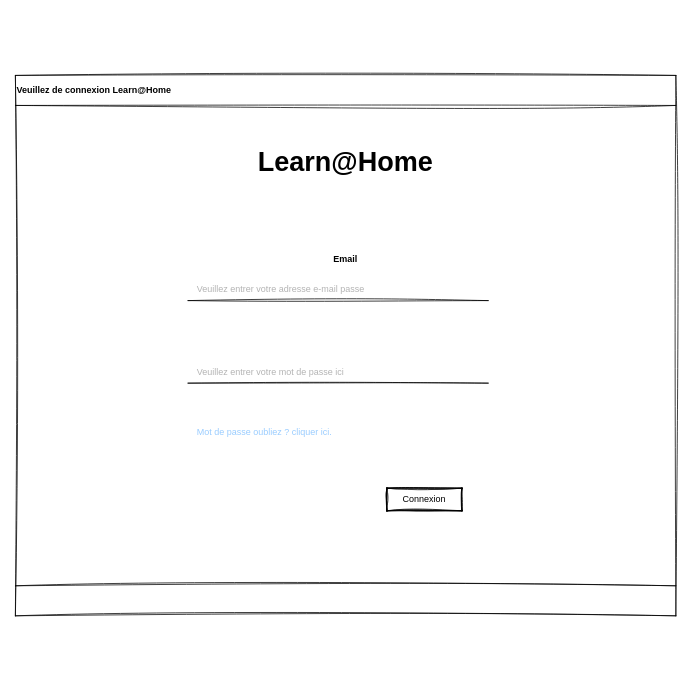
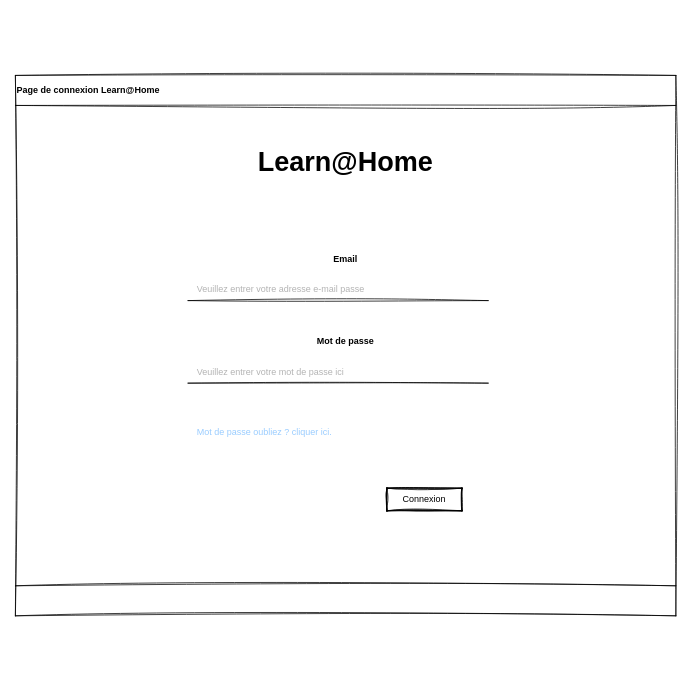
node "Veuillez de connexion Learn@Home": label "Veuillez de connexion Learn@Home" -> "Page de connexion Learn@Home"
node "Mot de passe": added
